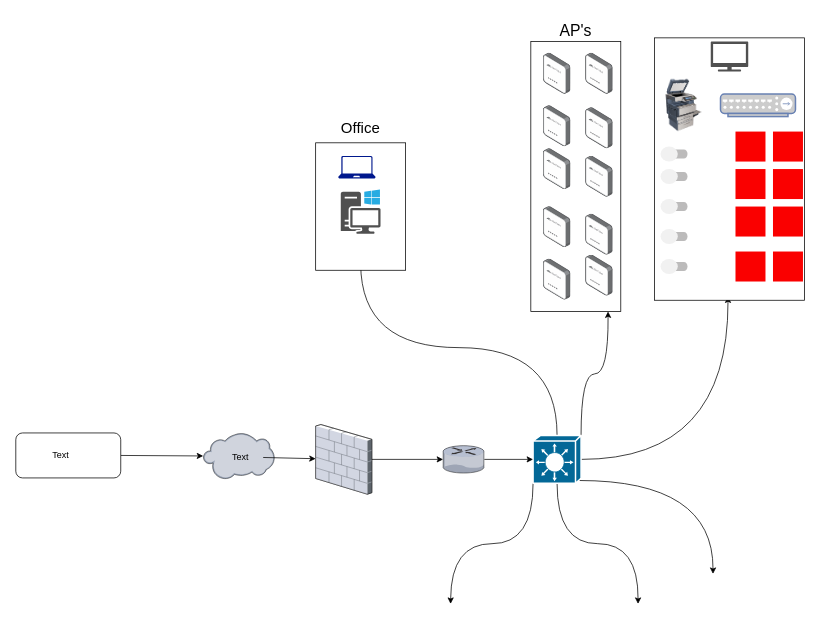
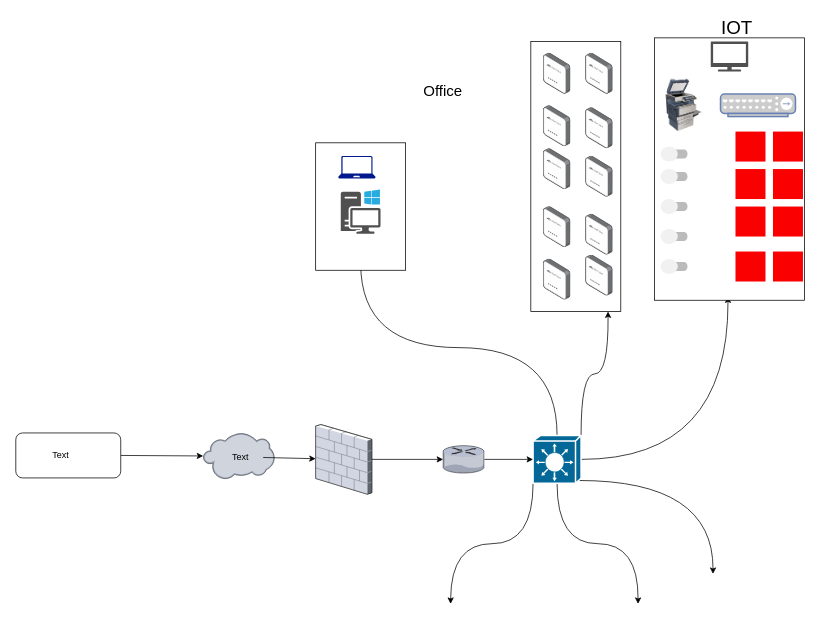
node "IOT": added
node "AP's": removed
node "Office": moved (360, 128) -> (443, 91)
